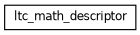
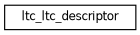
node "ltc_math_descriptor": label "ltc_math_descriptor" -> "ltc_ltc_descriptor"
